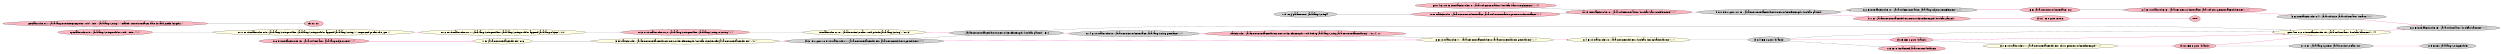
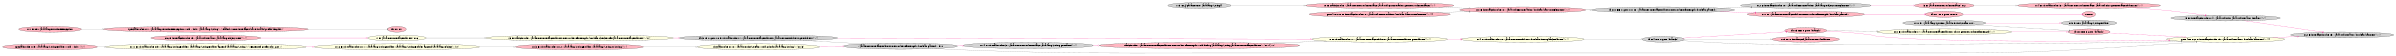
node "next": label "next" -> "return"
node "$r1 = new java.lang.RuntimeException": added
edge "if $s0 == 8 goto (branch)" -> "$r10 = <java.lang.System: java.io.PrintStream out>": reversed
